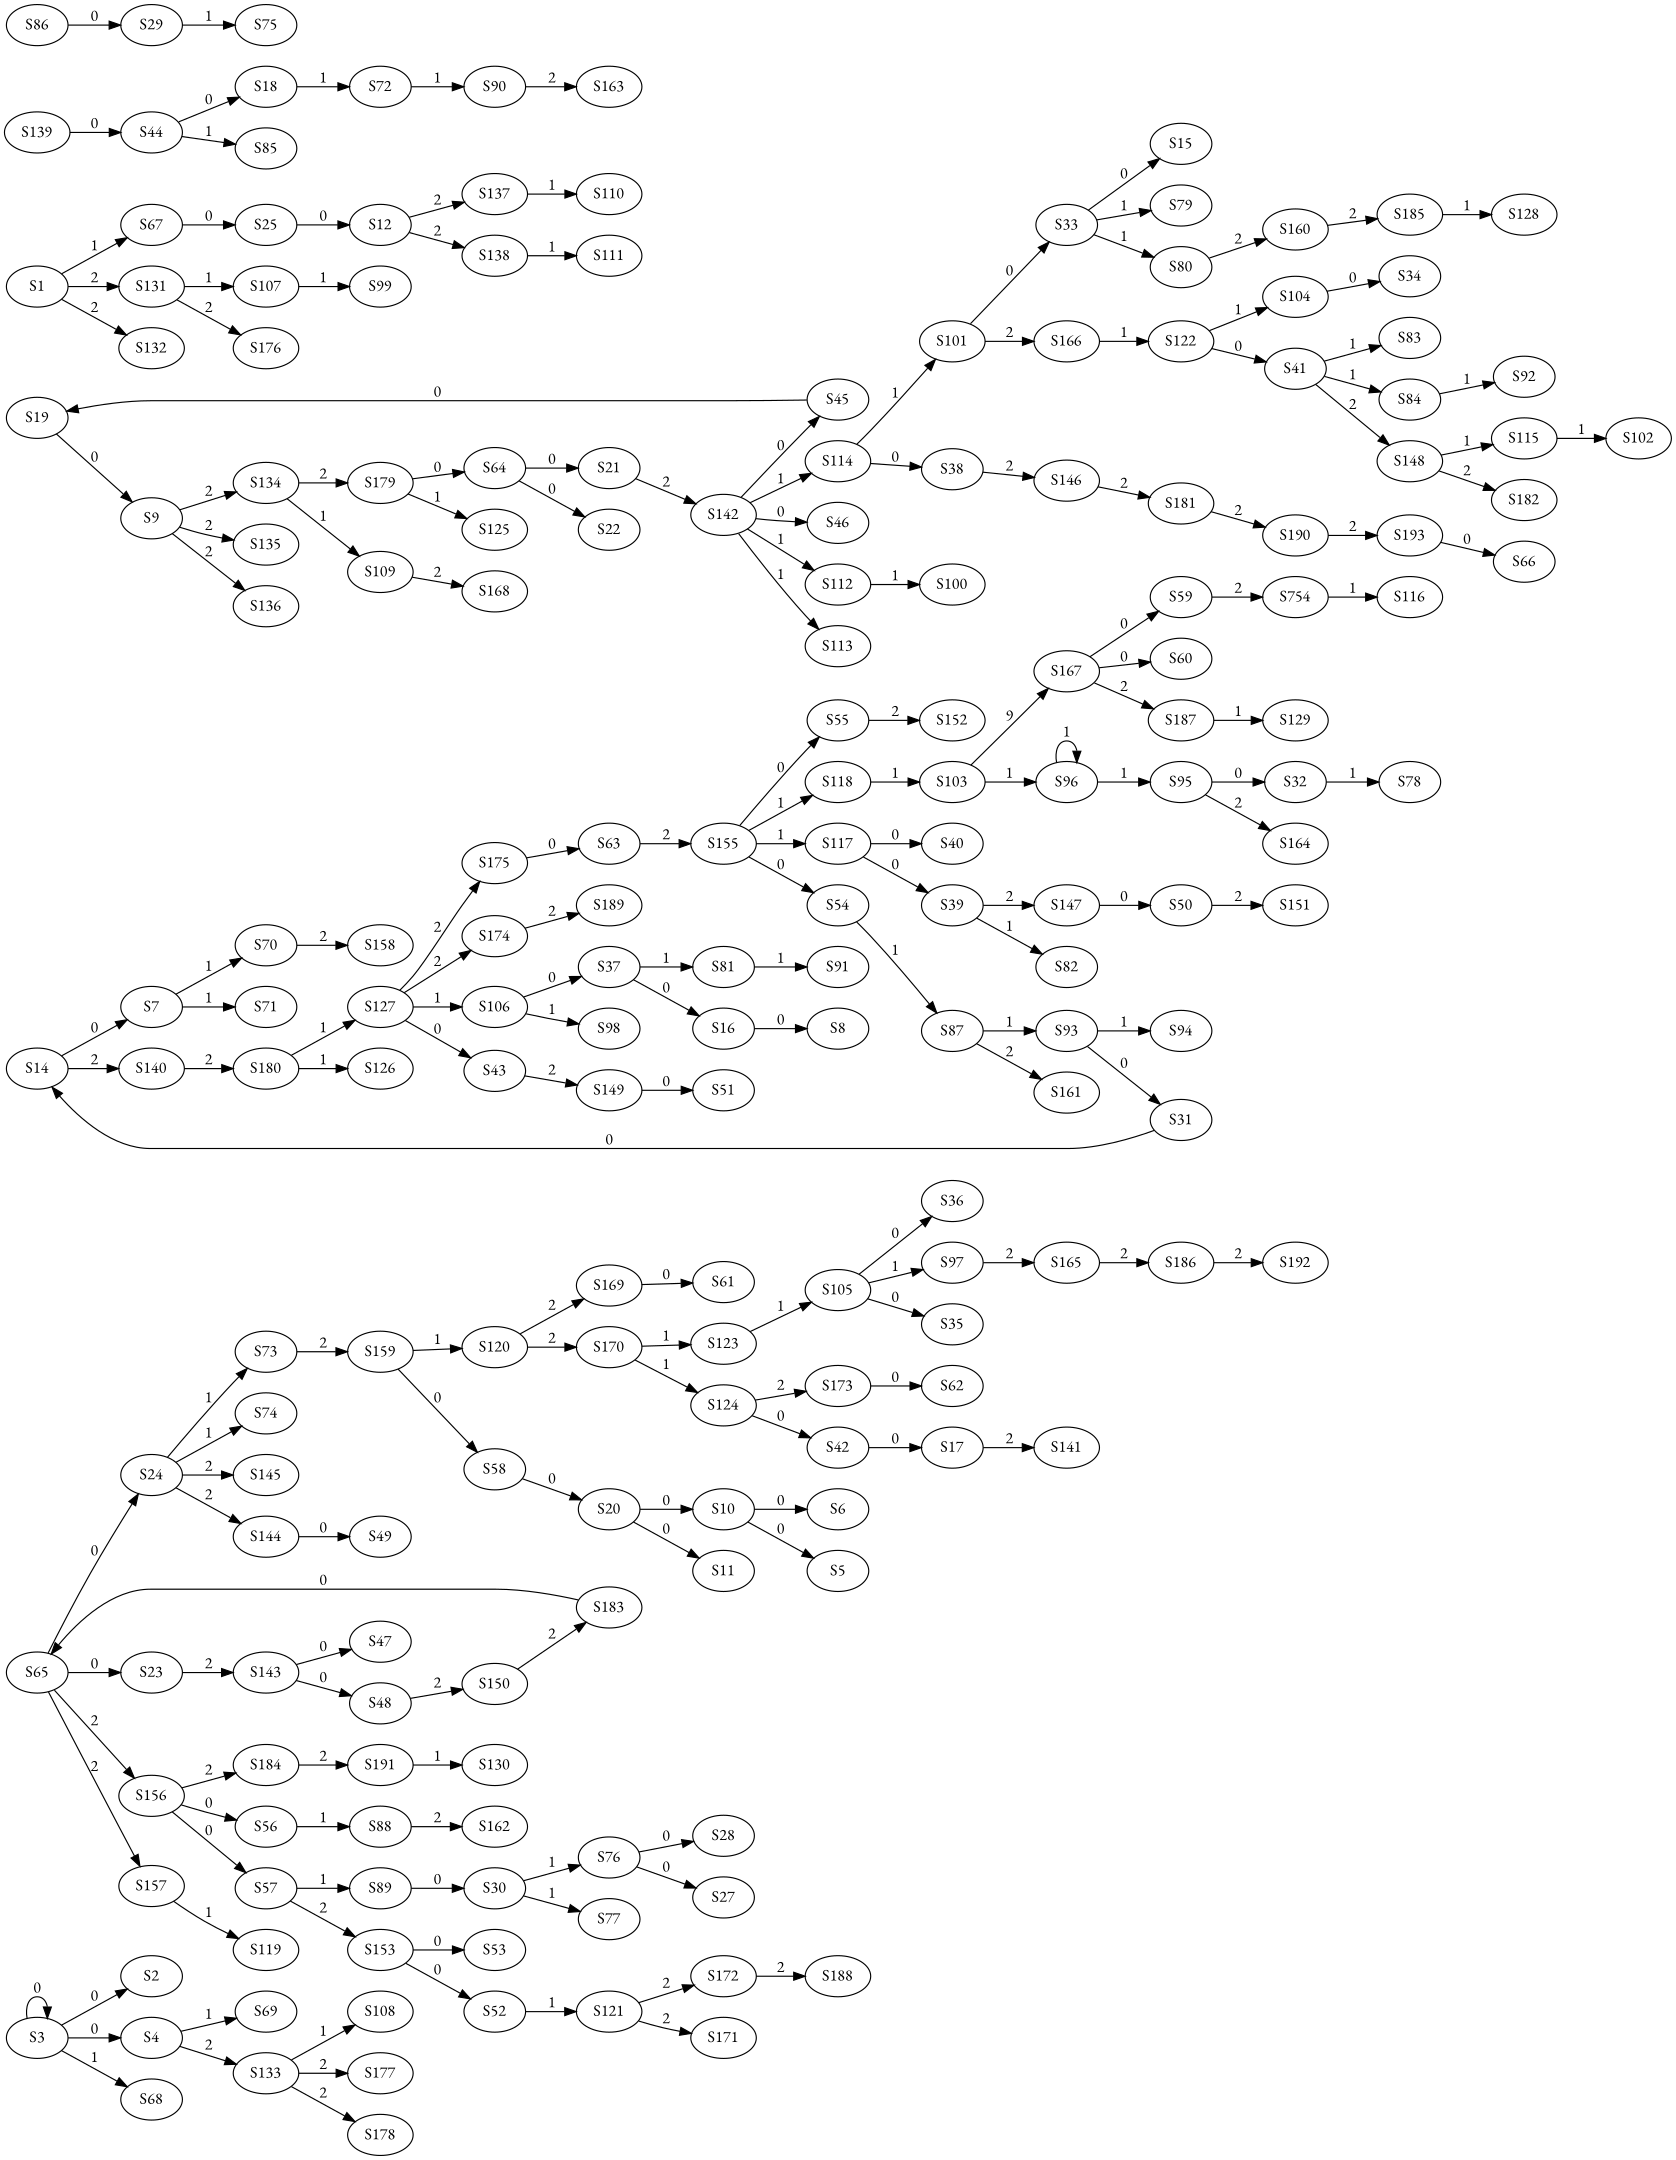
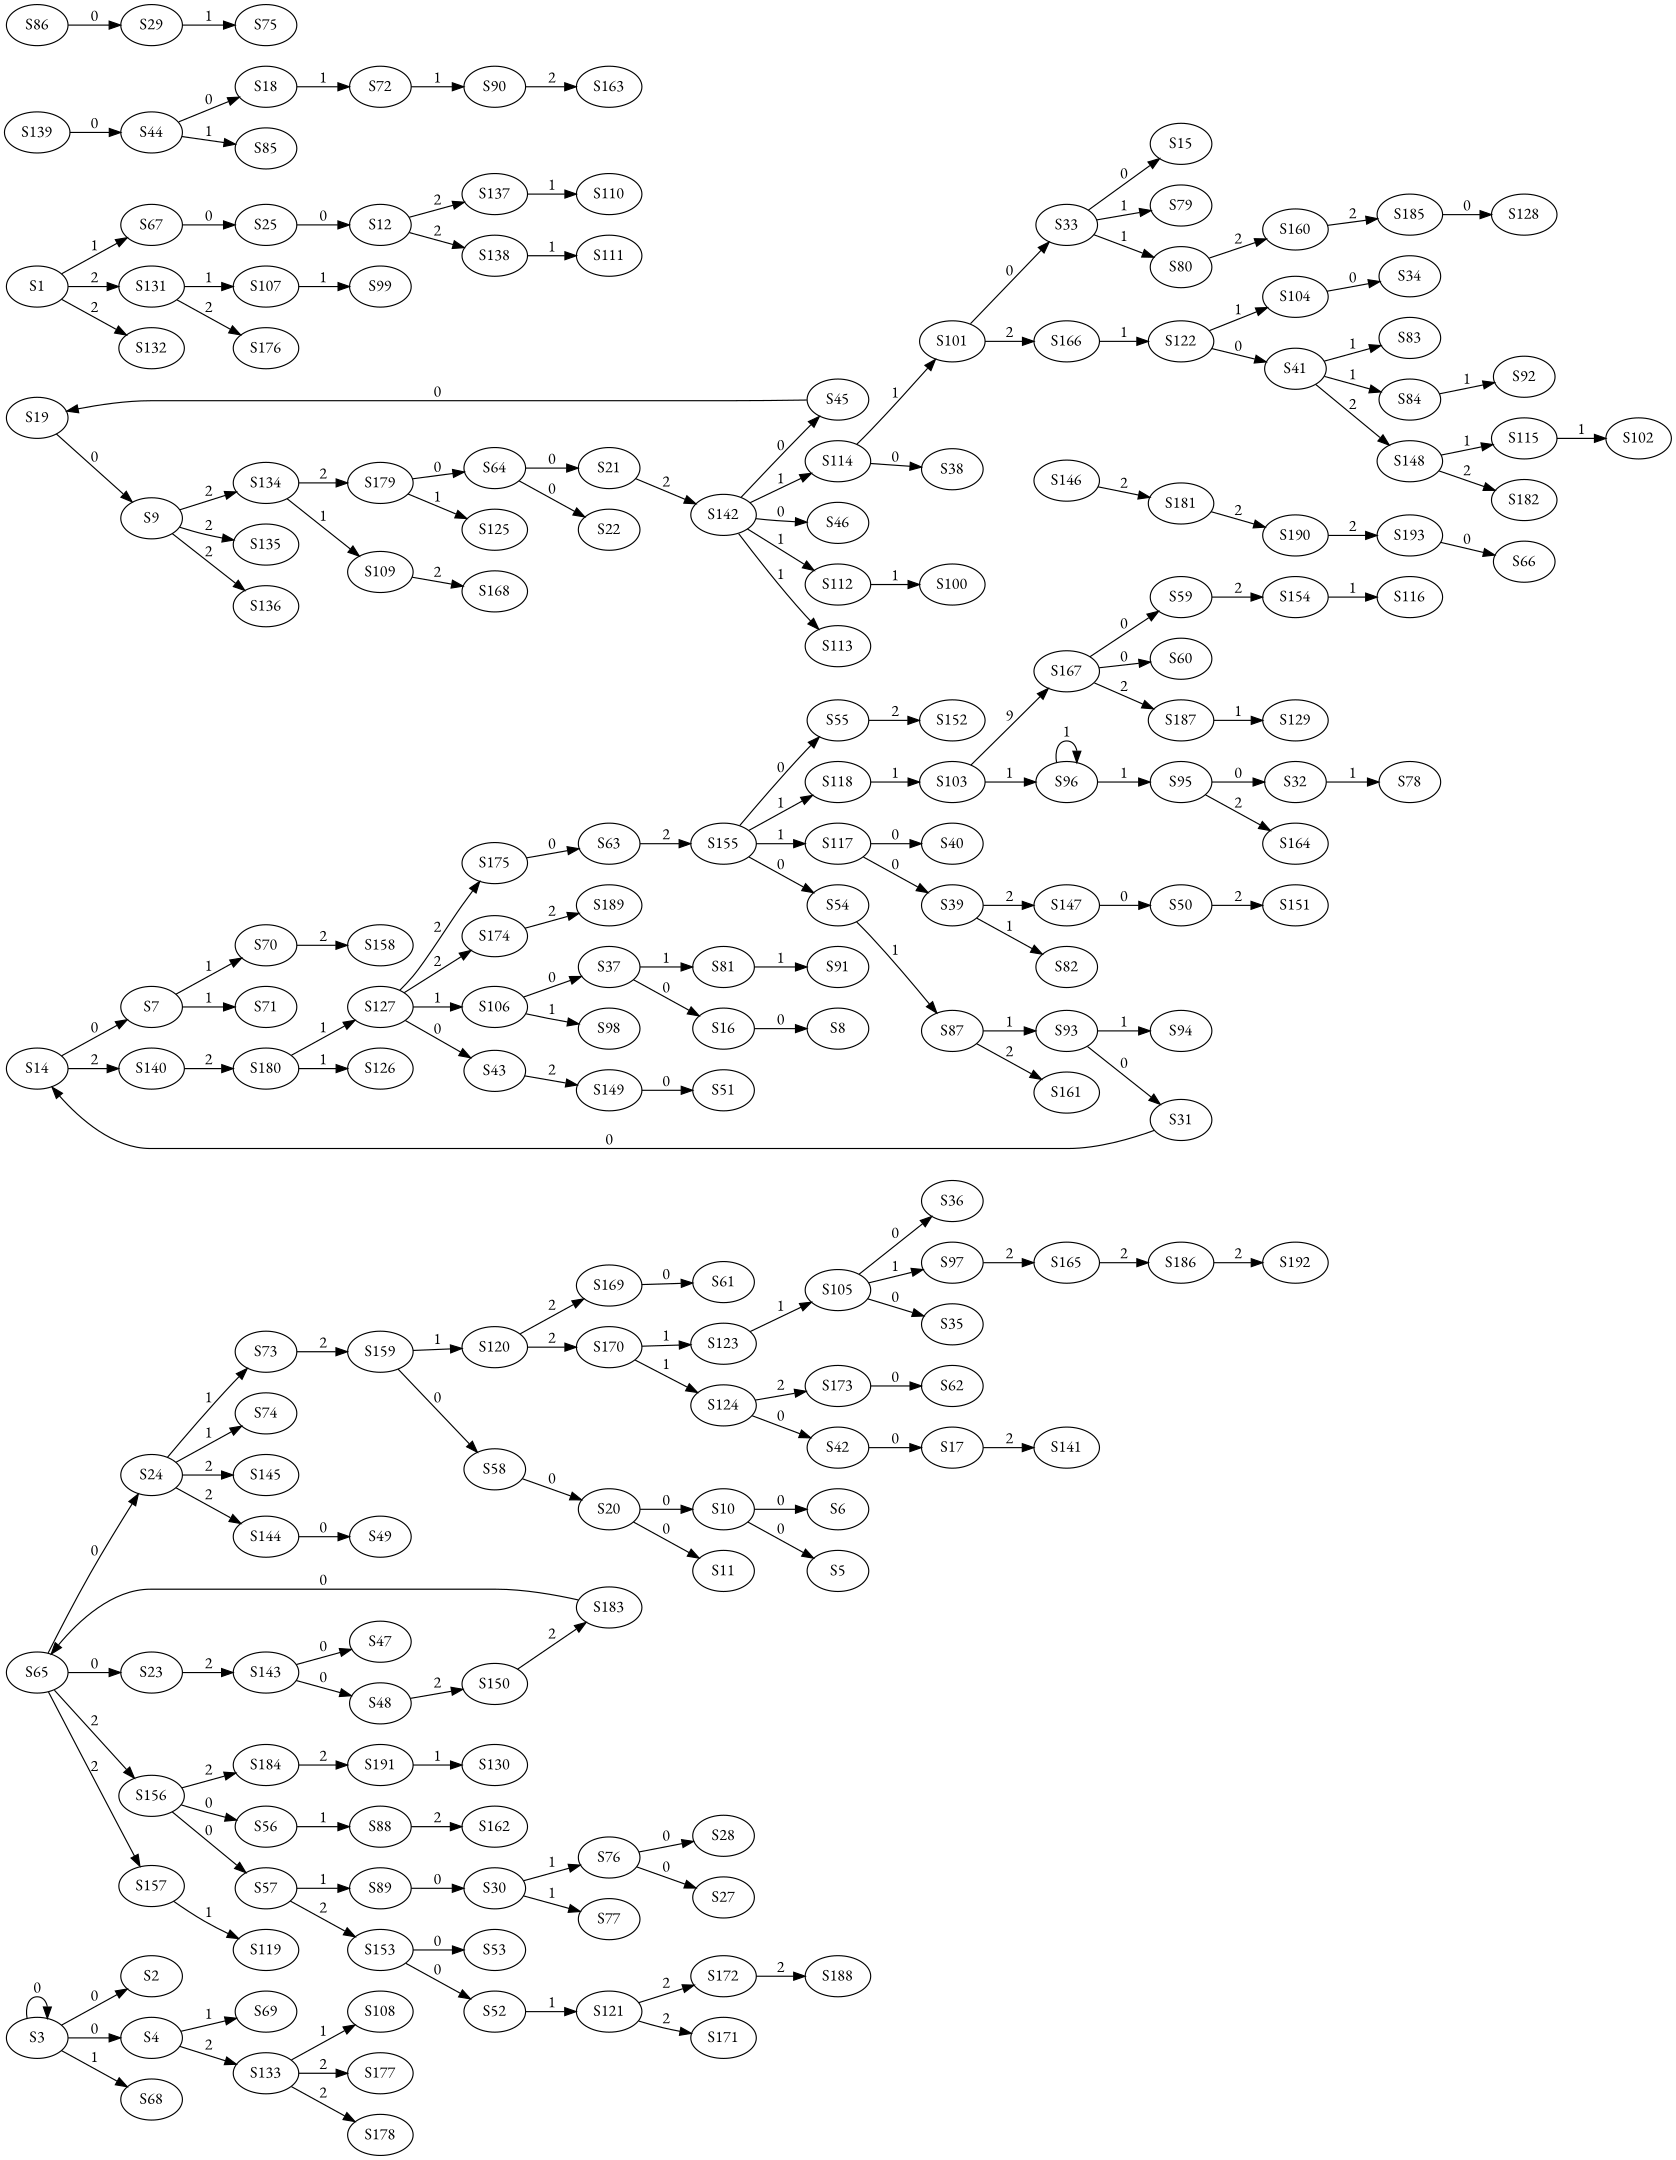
edge "S185" -> "S128": label "1" -> "0"
edge "S38" -> "S146": removed, label "2"
node "S754": label "S754" -> "S154"
